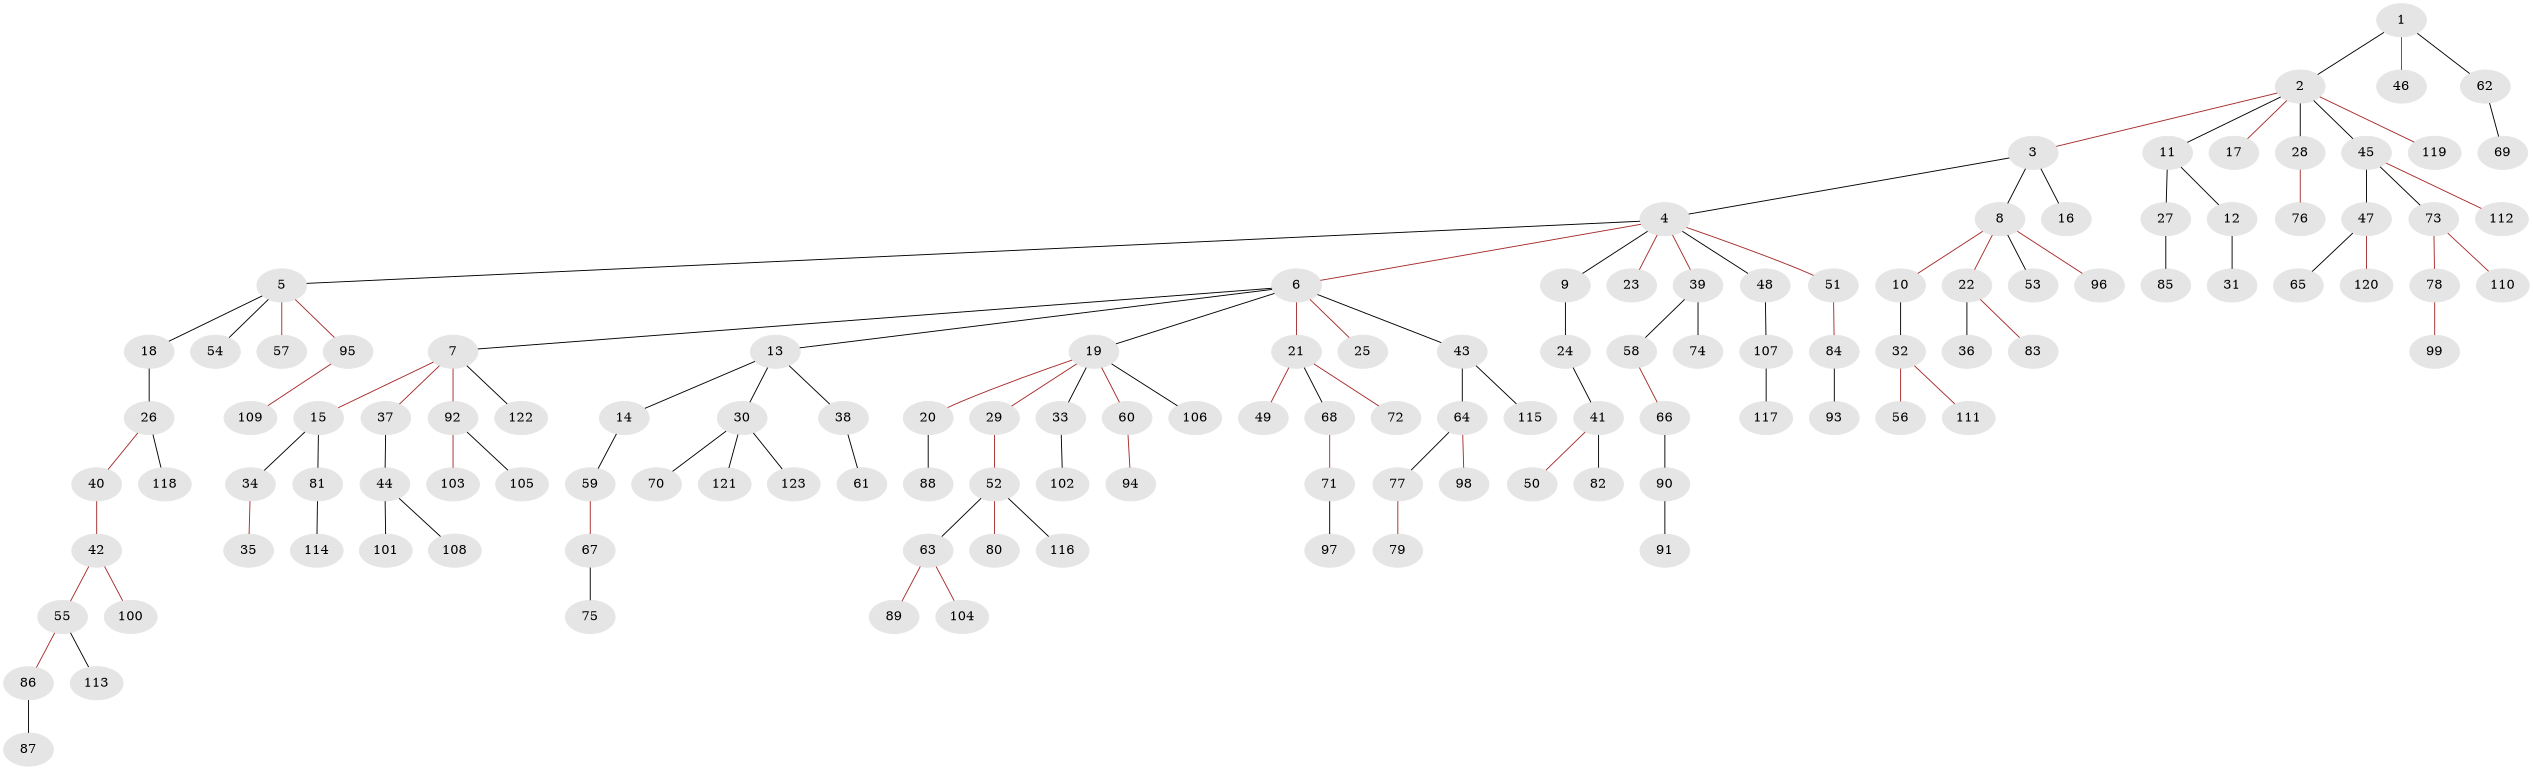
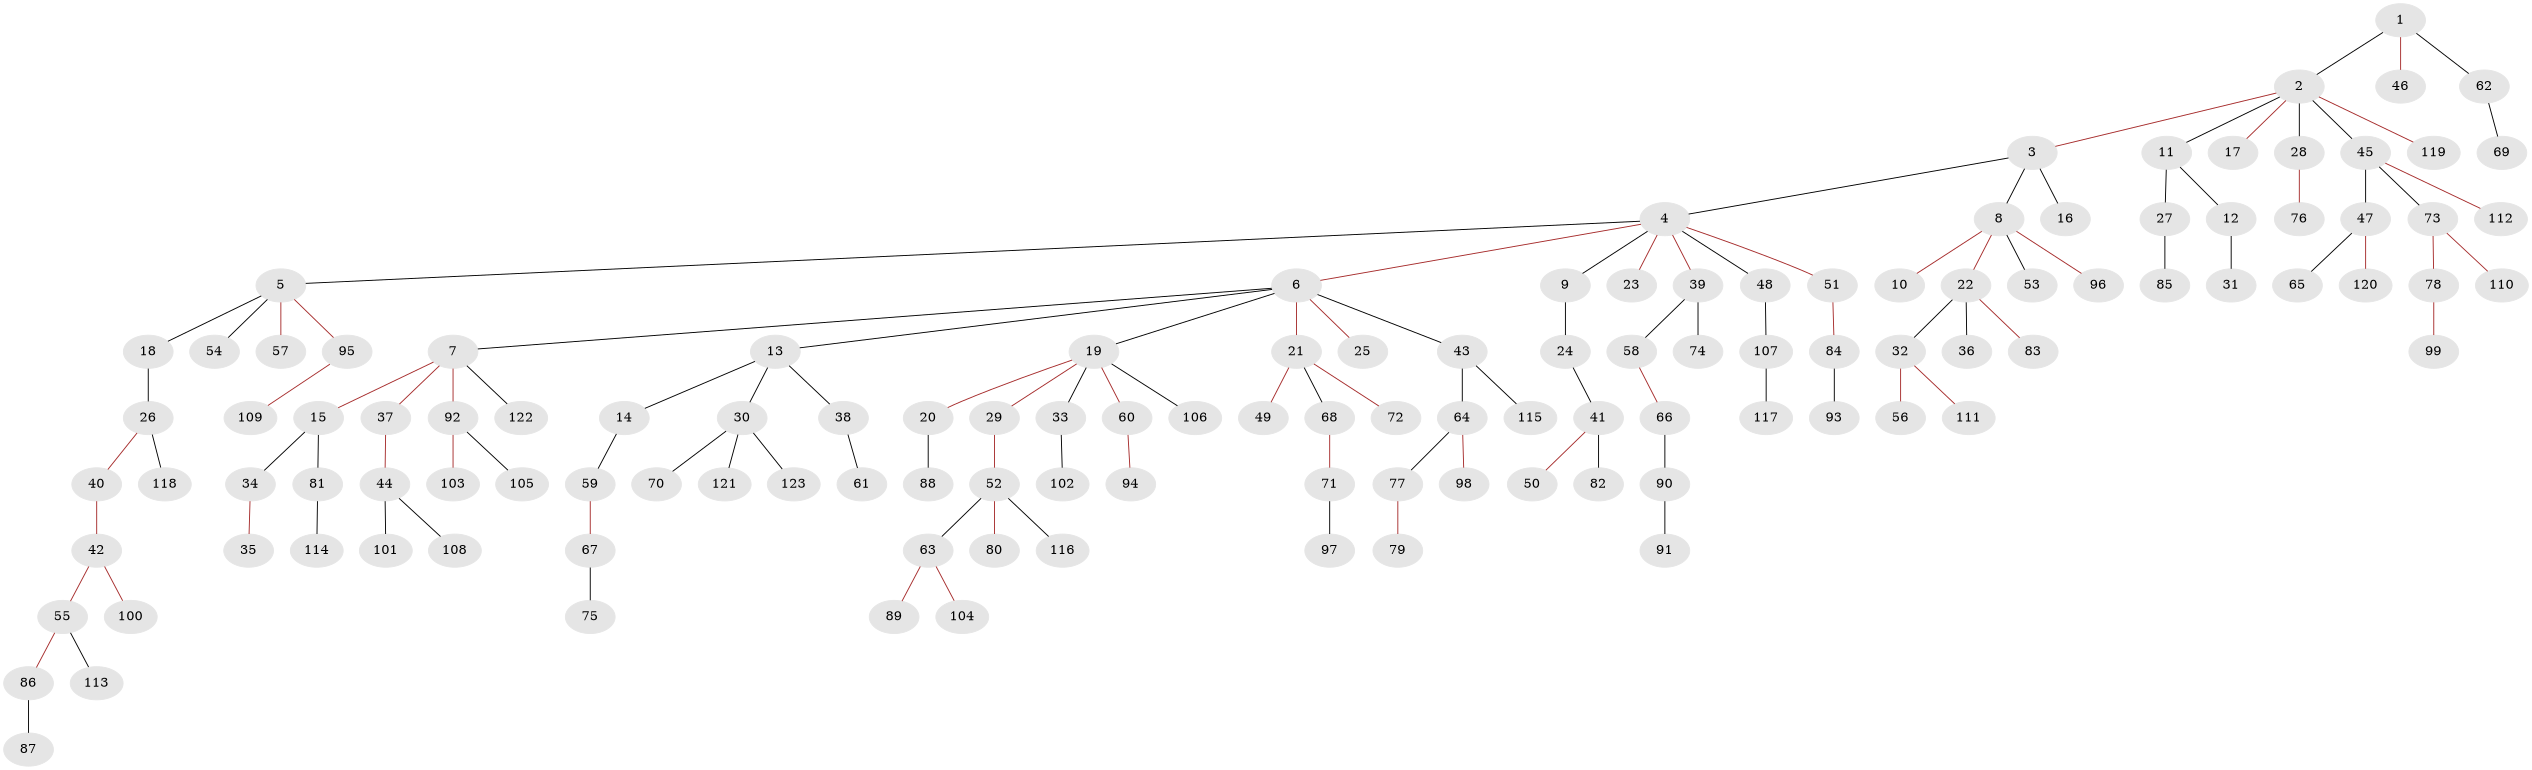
edge "10" -- "32": now "22" -- "32"
edge "37" -- "44": color black -> brown
